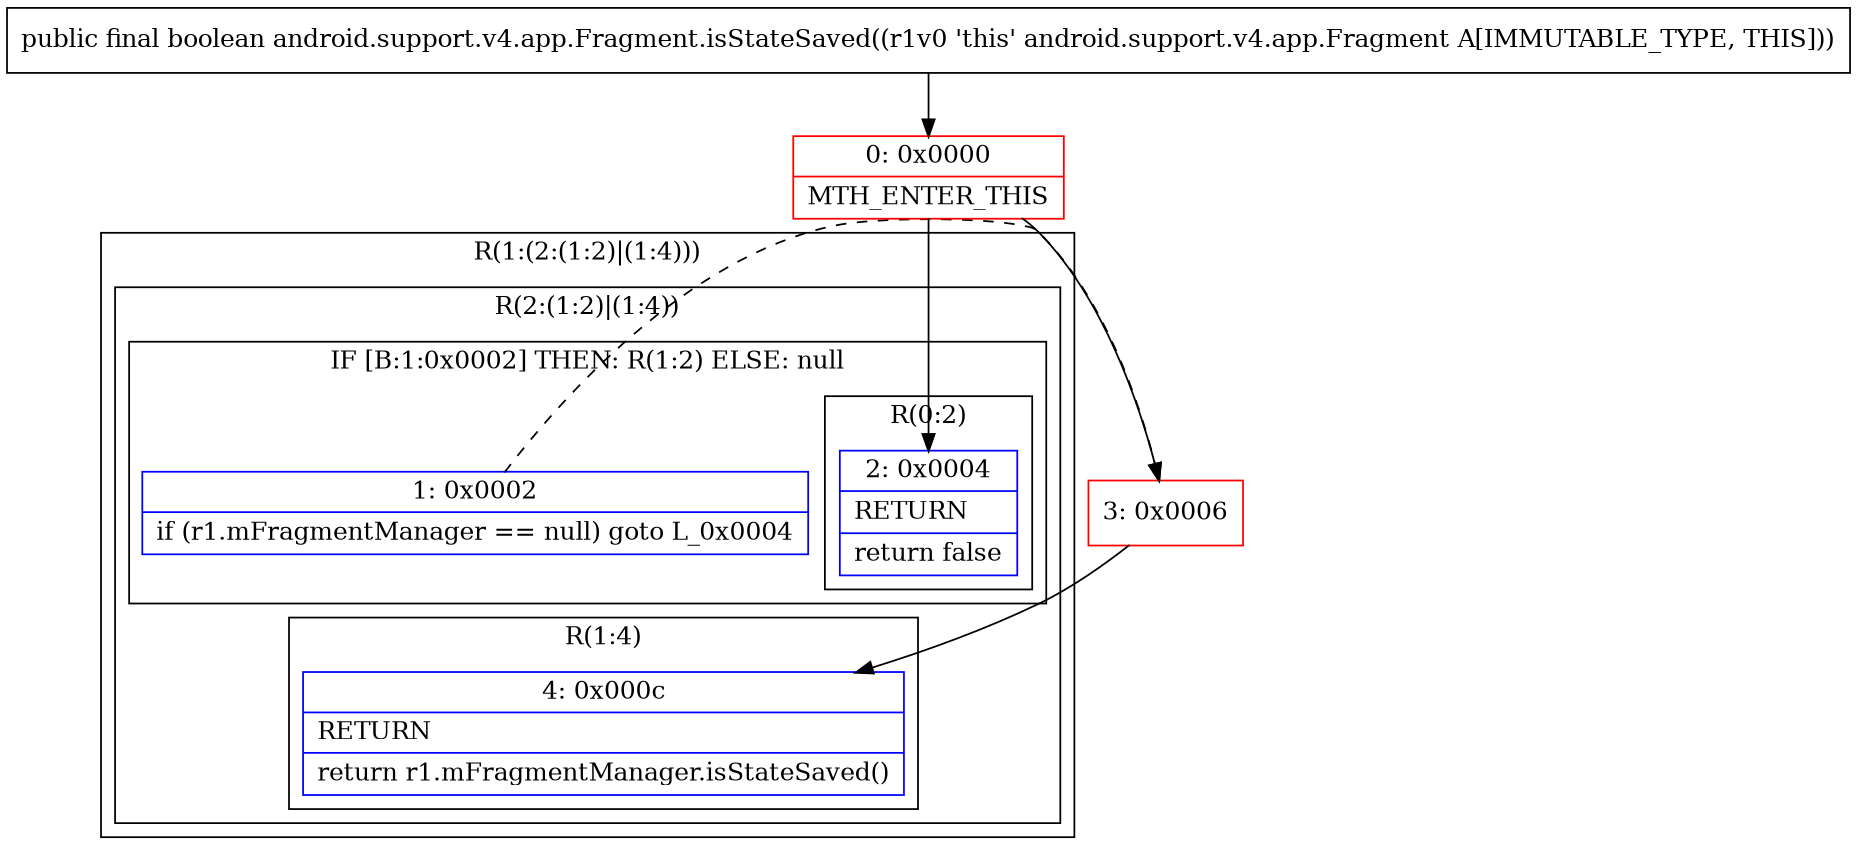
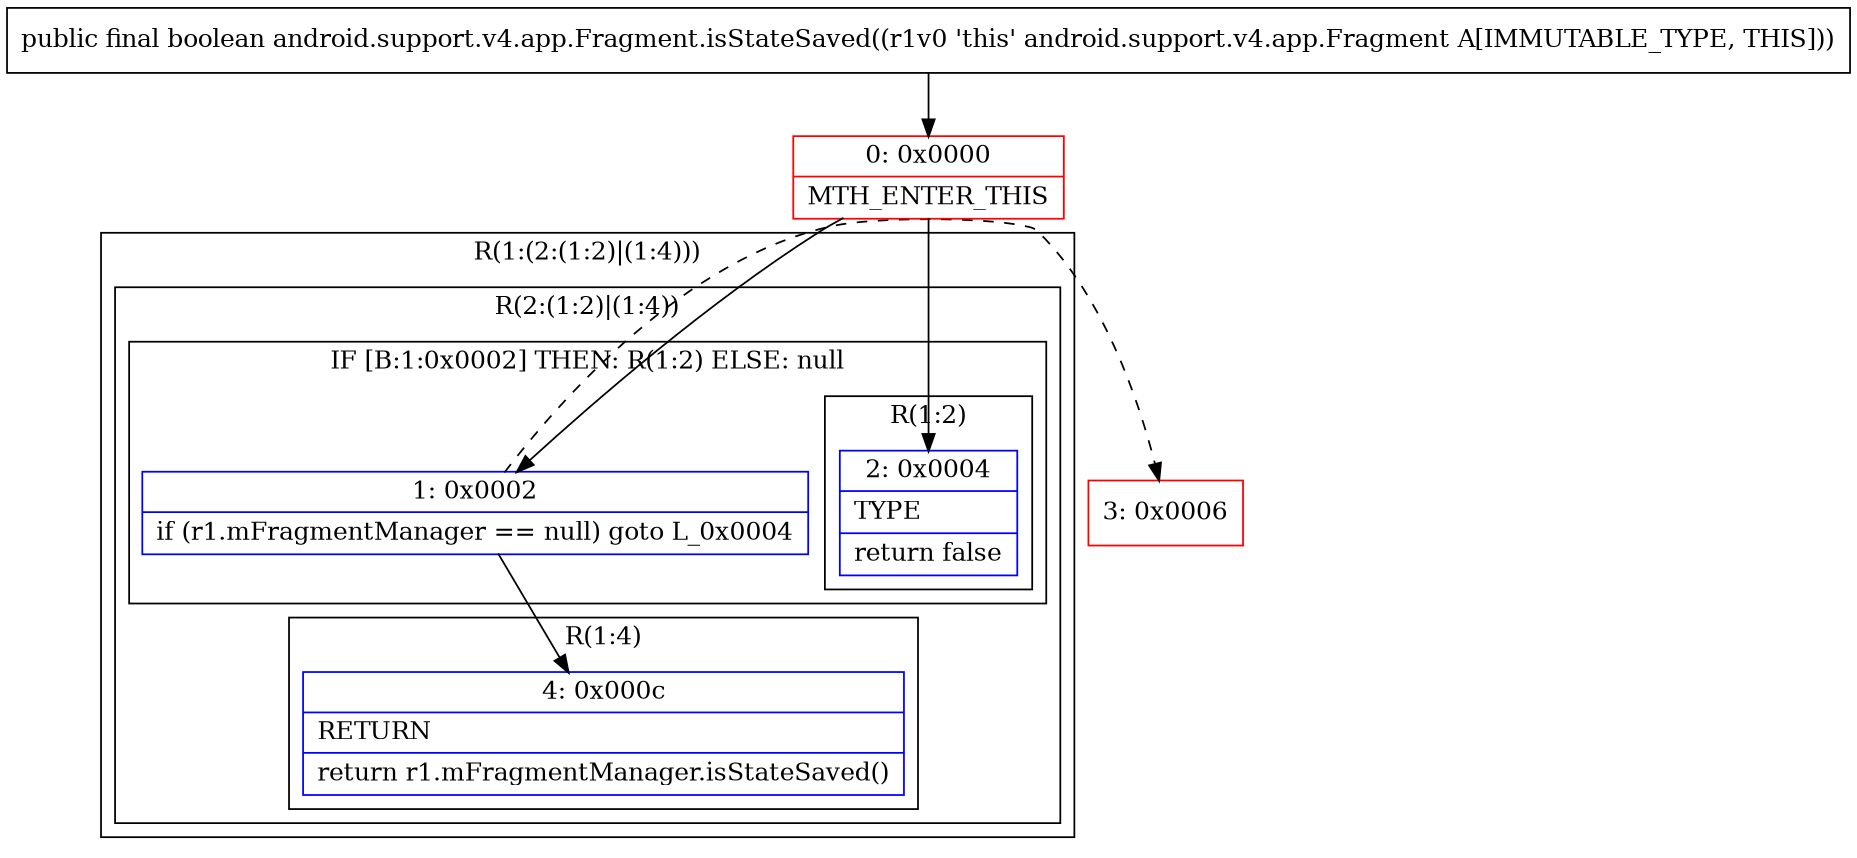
edge "0: 0x0000" -> "3: 0x0006": now "0: 0x0000" -> "1: 0x0002"
cluster "R(0:2)": label "R(0:2)" -> "R(1:2)"
node "2: 0x0004": text "RETURN" -> "TYPE"
edge "3: 0x0006" -> "4: 0x000c": now "1: 0x0002" -> "4: 0x000c"
